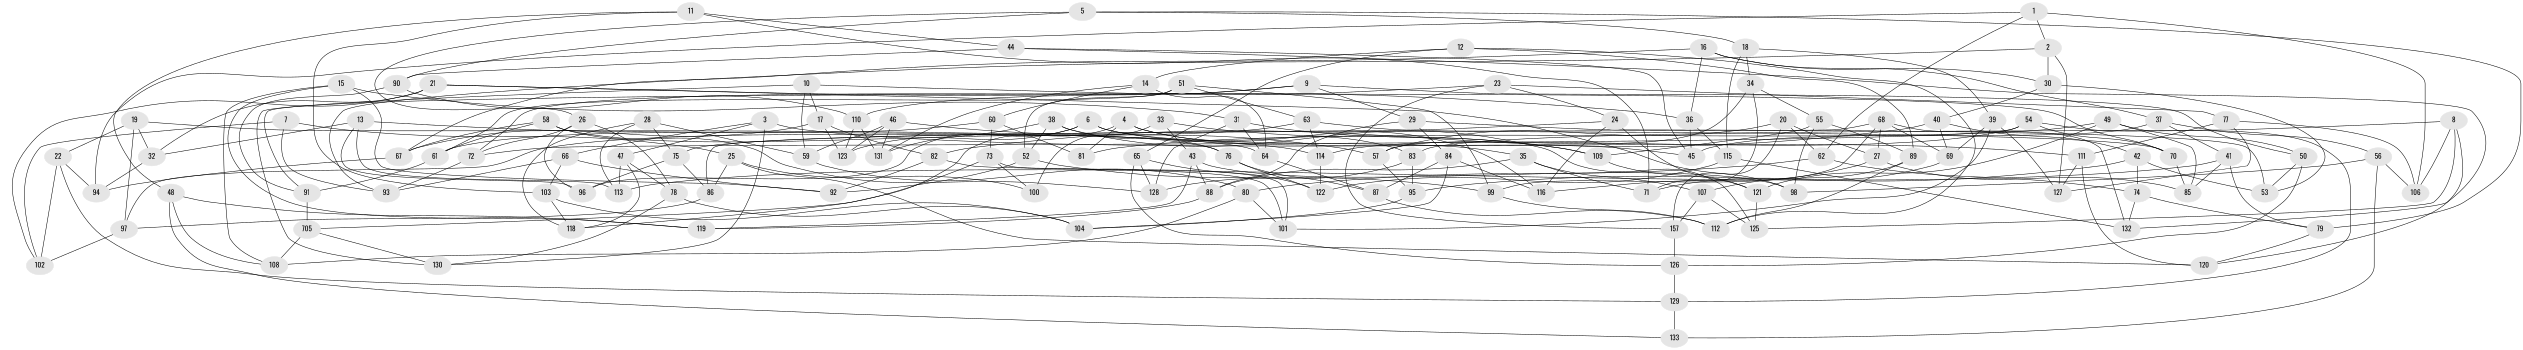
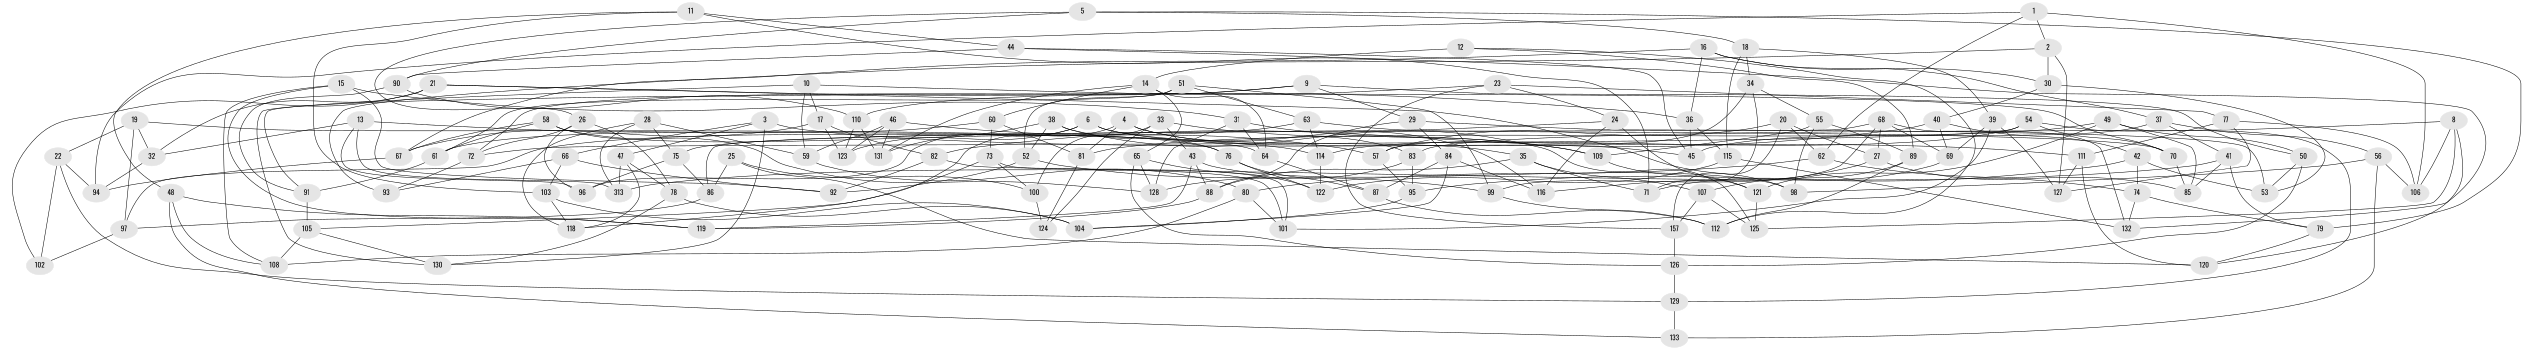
edge "12" -- "65": now "14" -- "65"
node "7": removed
node "113": label "113" -> "313"
node "705": label "705" -> "105"
node "124": added
